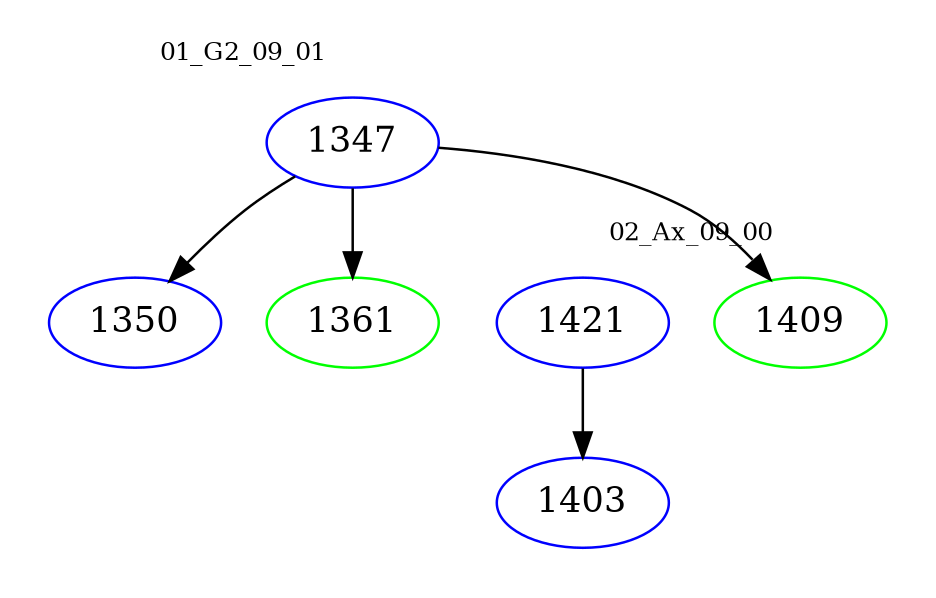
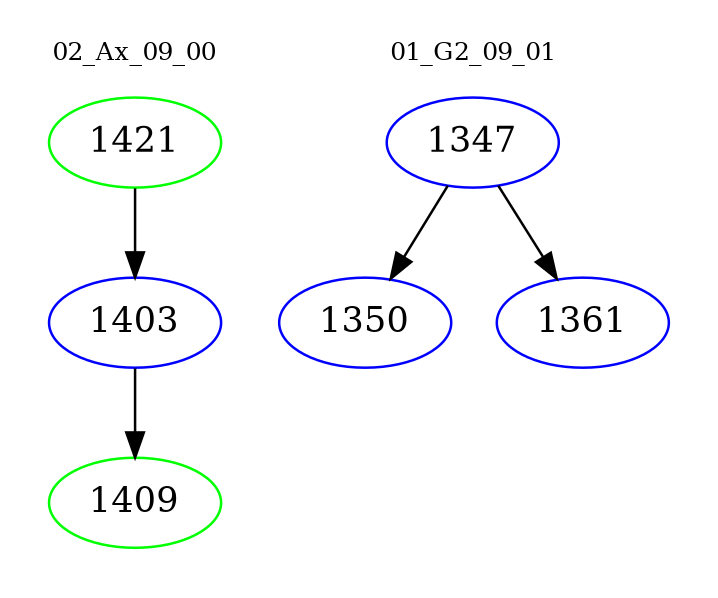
edge "1347" -> "1409": now "1403" -> "1409"
node "1361": color green -> blue
node "1421": color blue -> green
